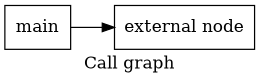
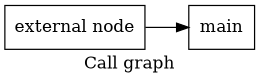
edge "main" -> "external node": reversed
